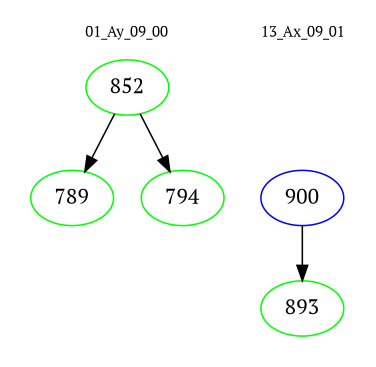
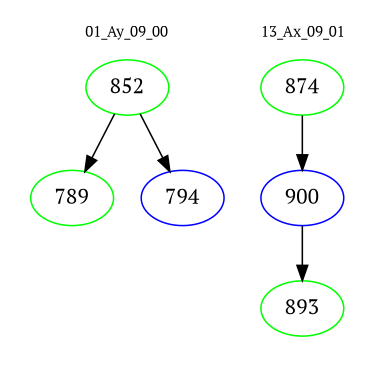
node "874": added
node "794": color green -> blue
